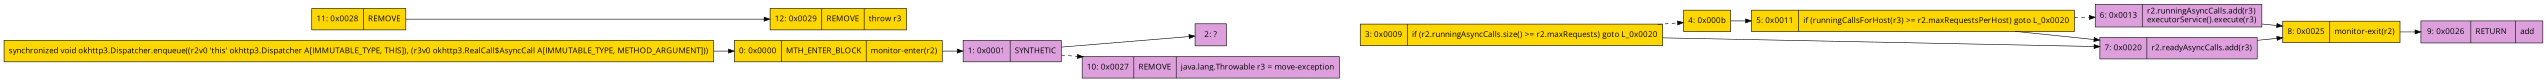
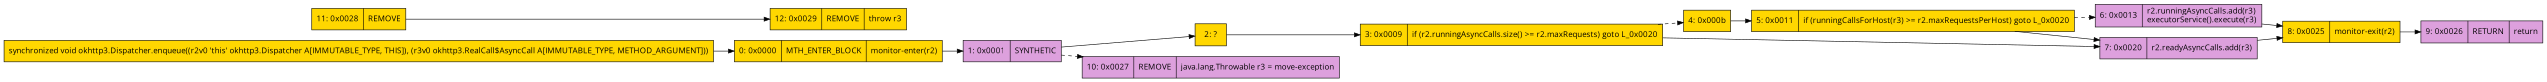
node "9: 0x0026": text "add" -> "return"
node "2: ?": fillcolor plum -> gold
edge "2: ?" -> "3: 0x0009": added
